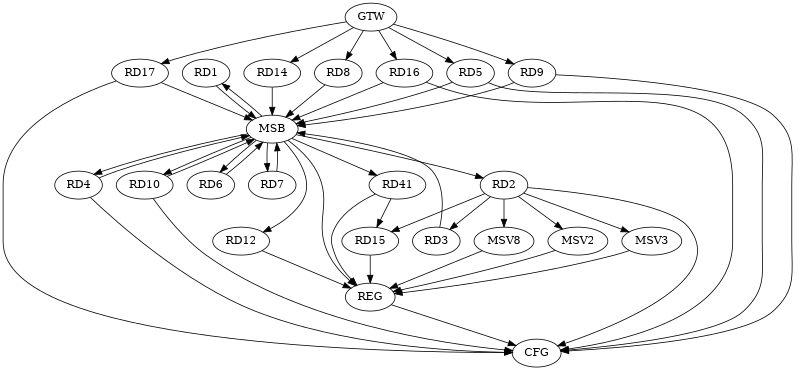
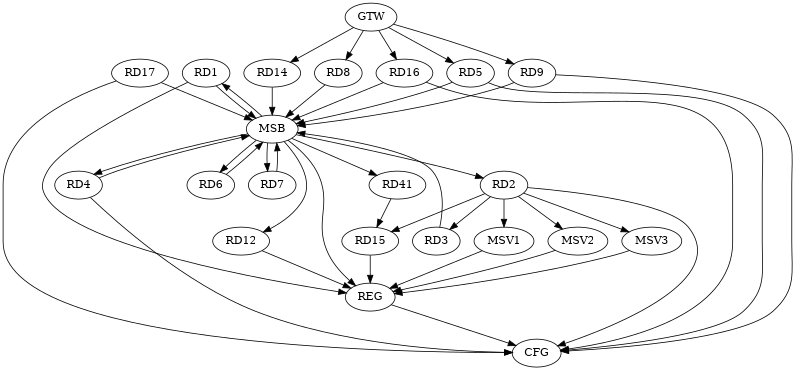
edge "GTW" -> "RD17": removed
node "RD10": removed
edge "RD41" -> "REG": now "RD1" -> "REG"
node "MSV8": label "MSV8" -> "MSV1"
